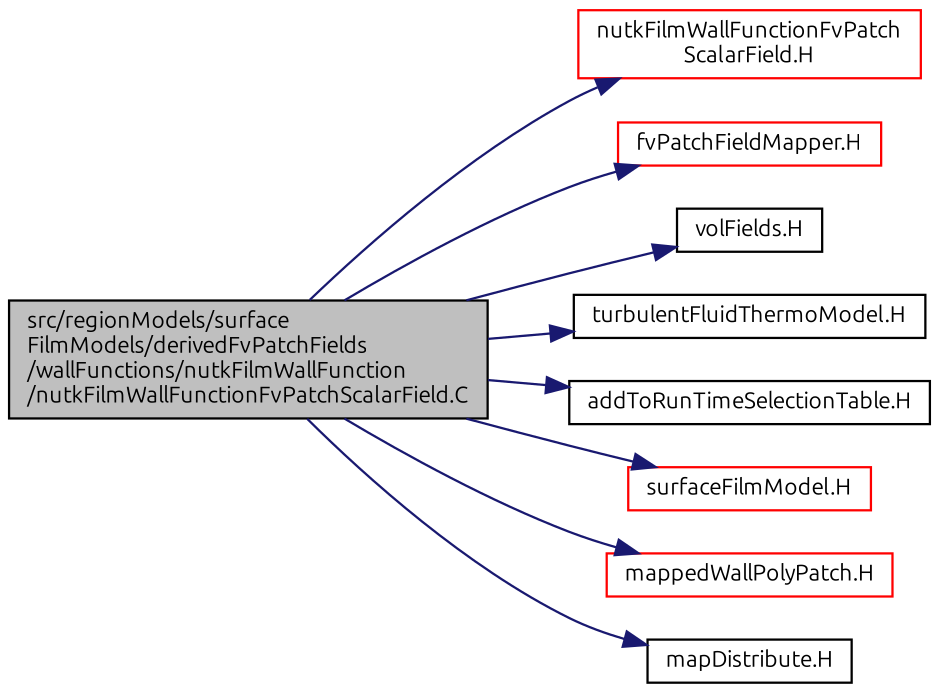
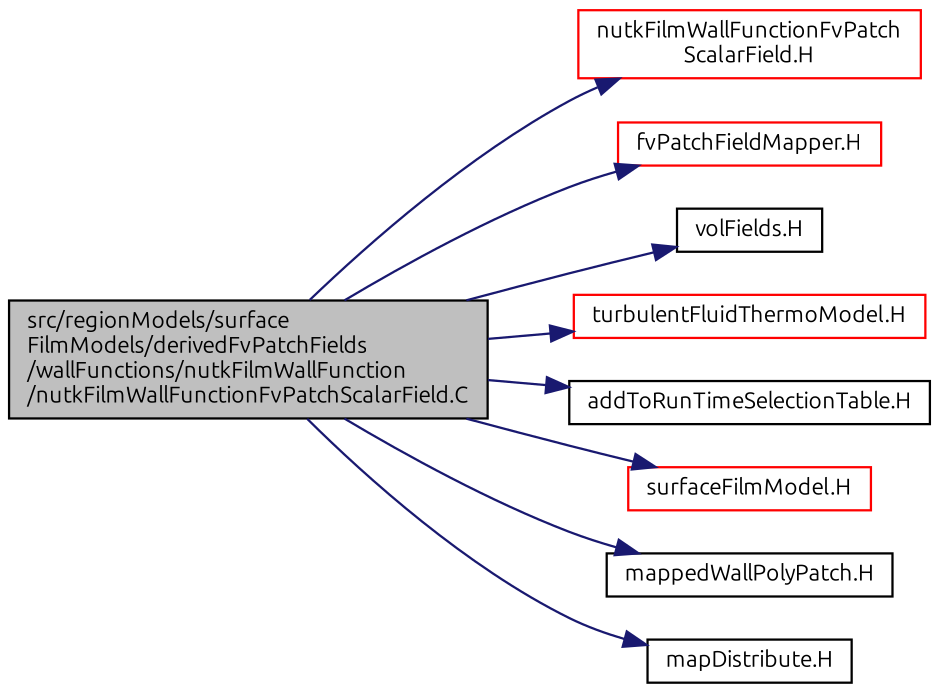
node "turbulentFluidThermoModel.H": color black -> red
node "mappedWallPolyPatch.H": color red -> black
